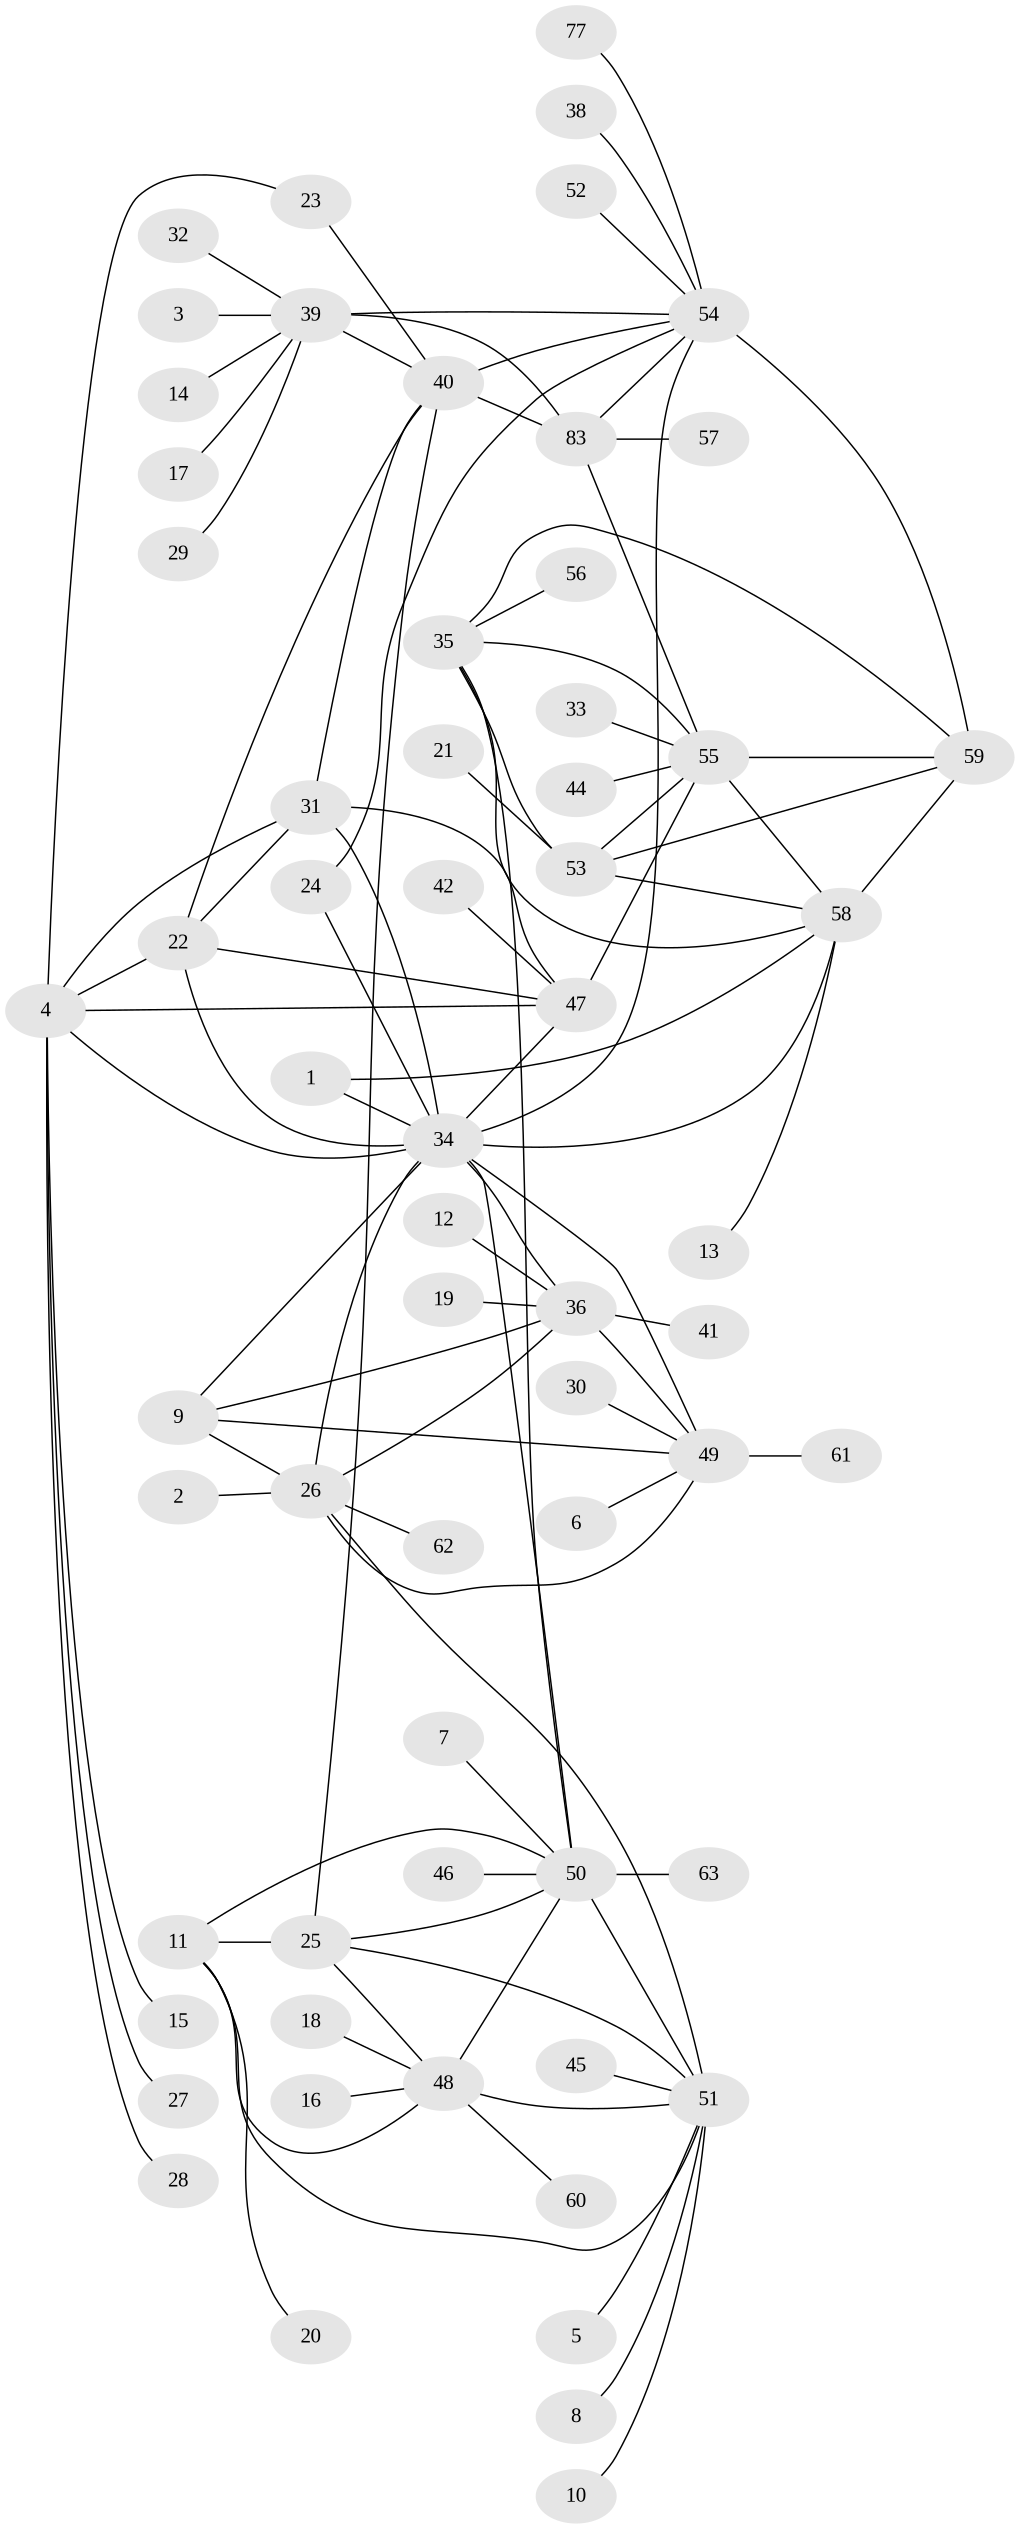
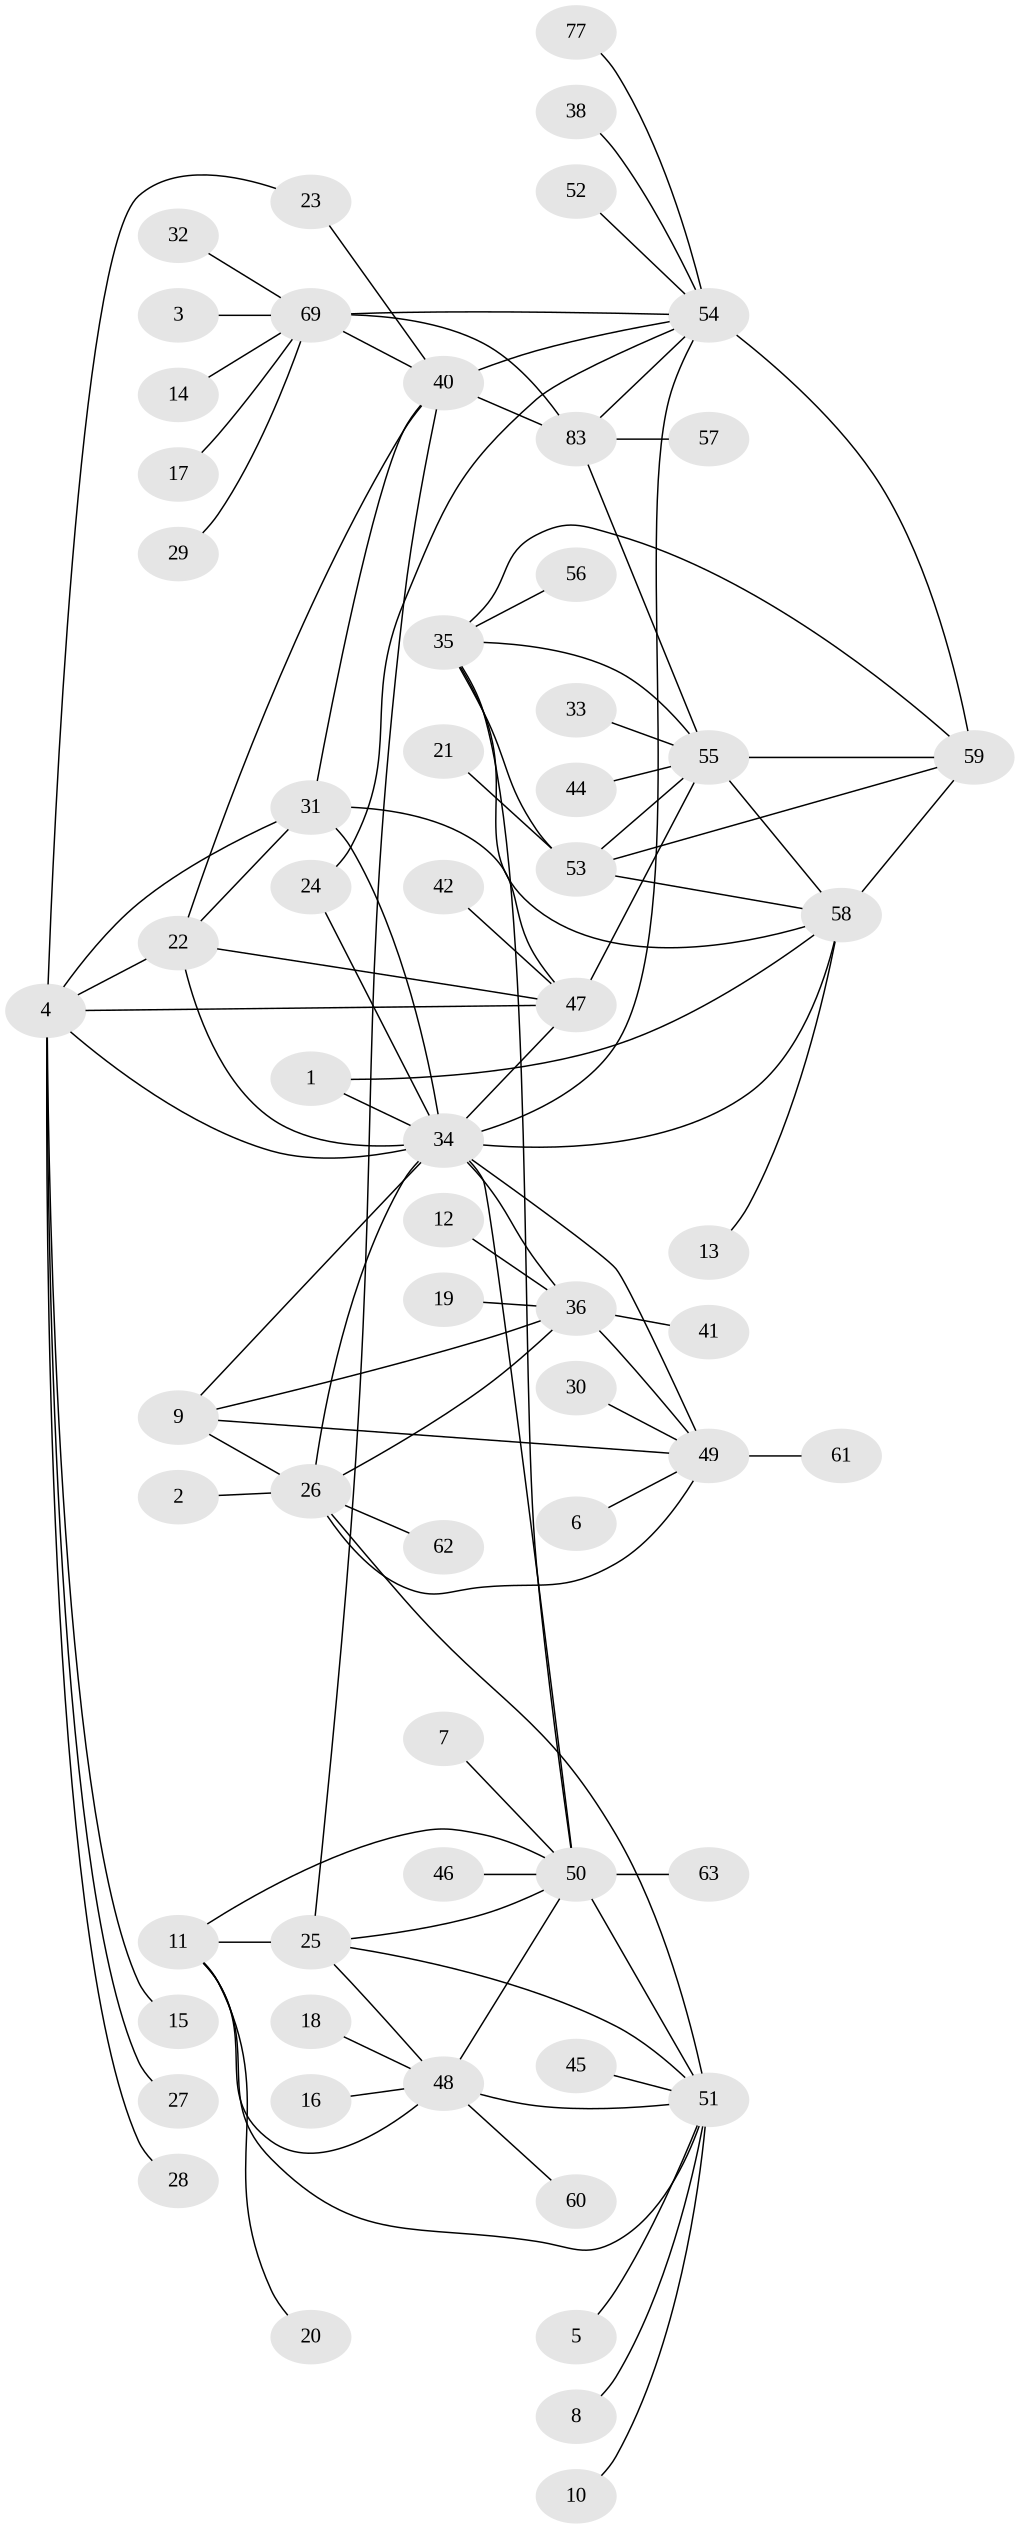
node "39": label "39" -> "69"
